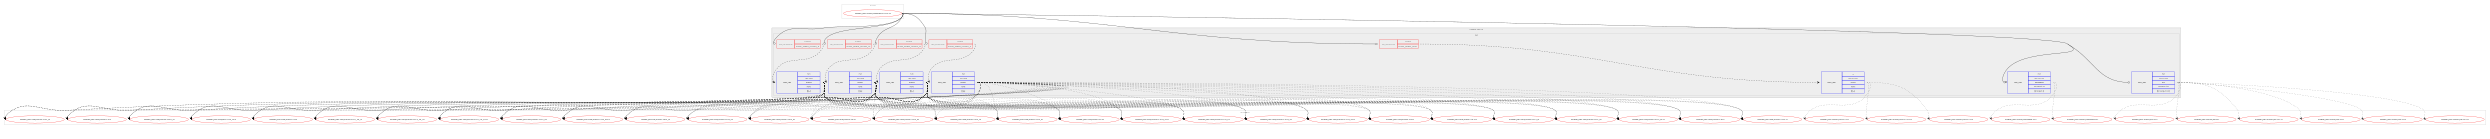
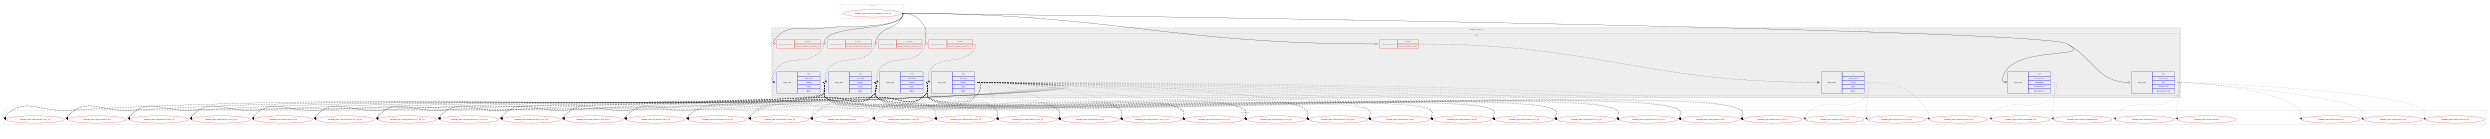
node "portage://dev-lang/dep-3.12.5_p1-r1": label "portage://dev-lang/dep-3.12.5_p1-r1" -> "portage://dev-lang/python-3.12.5_p1-r1"
node "portage://dev-lang/python-3.13.0_rc2": label "portage://dev-lang/python-3.13.0_rc2" -> "portage://dev-targets/python-3.13.0_rc2"
node "portage://dev-python/pip-24.1-r1": removed
